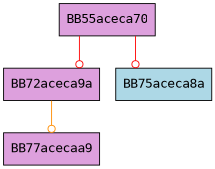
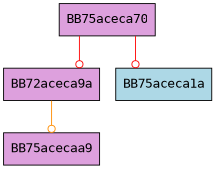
node "BB55aceca70": label "BB55aceca70" -> "BB75aceca70"
node "BB75aceca8a": label "BB75aceca8a" -> "BB75aceca1a"
node "BB77acecaa9": label "BB77acecaa9" -> "BB75acecaa9"
